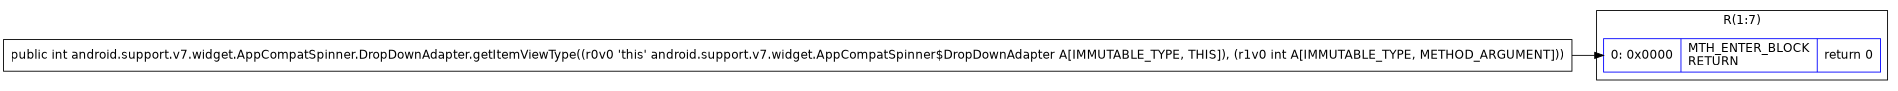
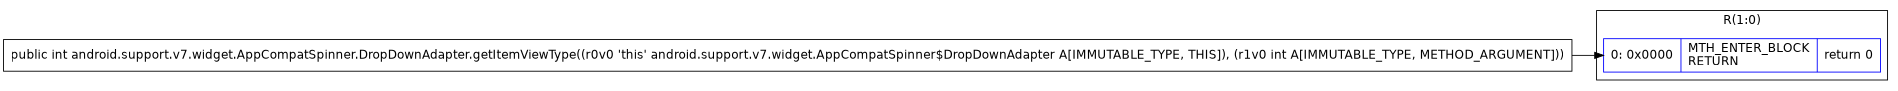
cluster "R(1:7)": label "R(1:7)" -> "R(1:0)"
